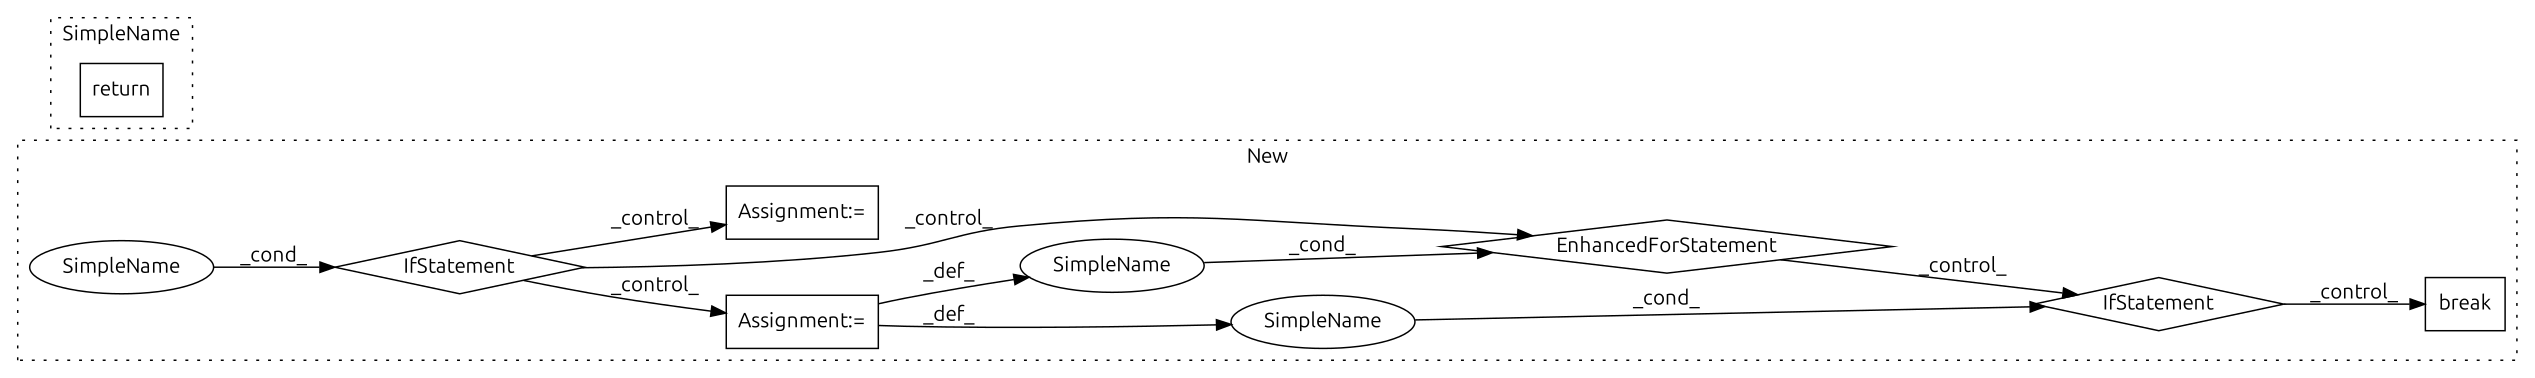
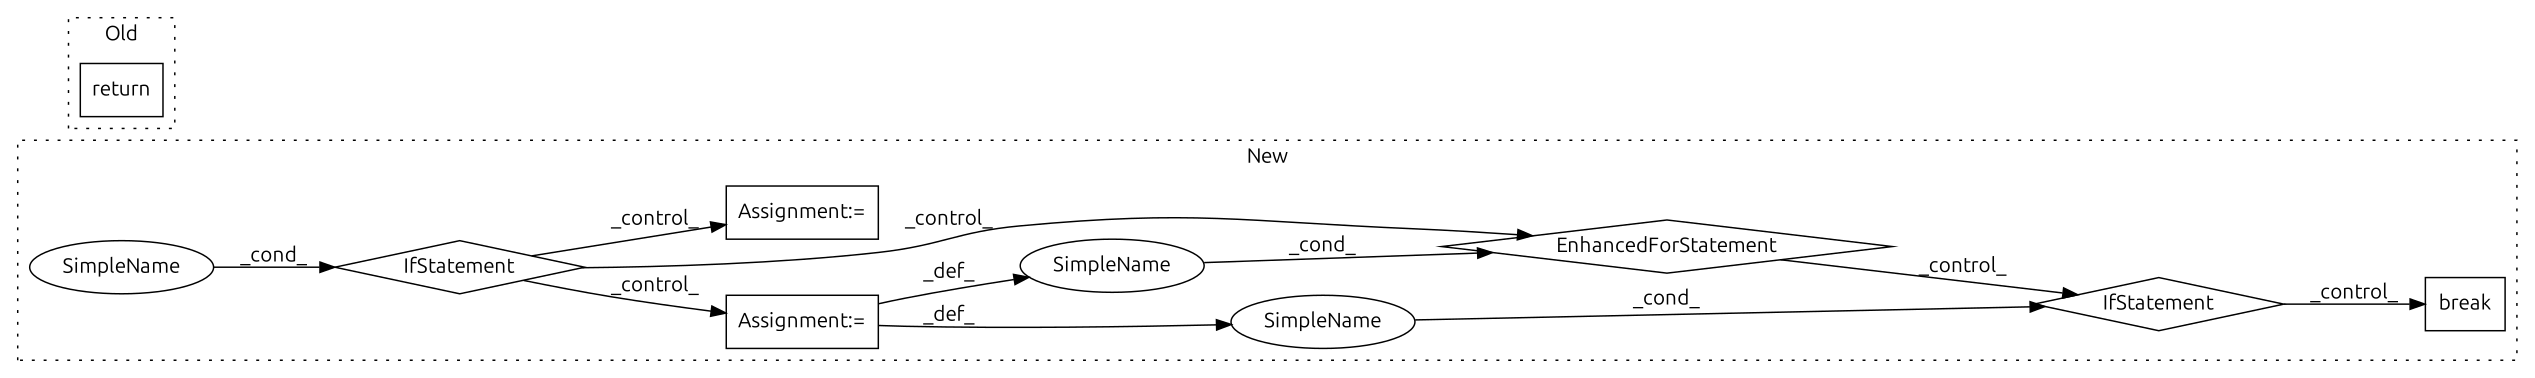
cluster "SimpleName": label "SimpleName" -> "Old"
